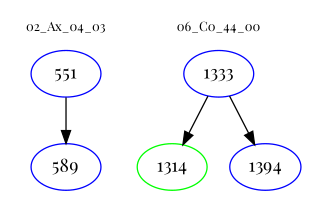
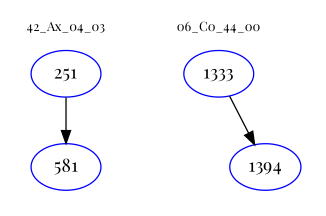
cluster "02_Ax_04_03": label "02_Ax_04_03" -> "42_Ax_04_03"
node "551": label "551" -> "251"
node "589": label "589" -> "581"
node "1314": removed
